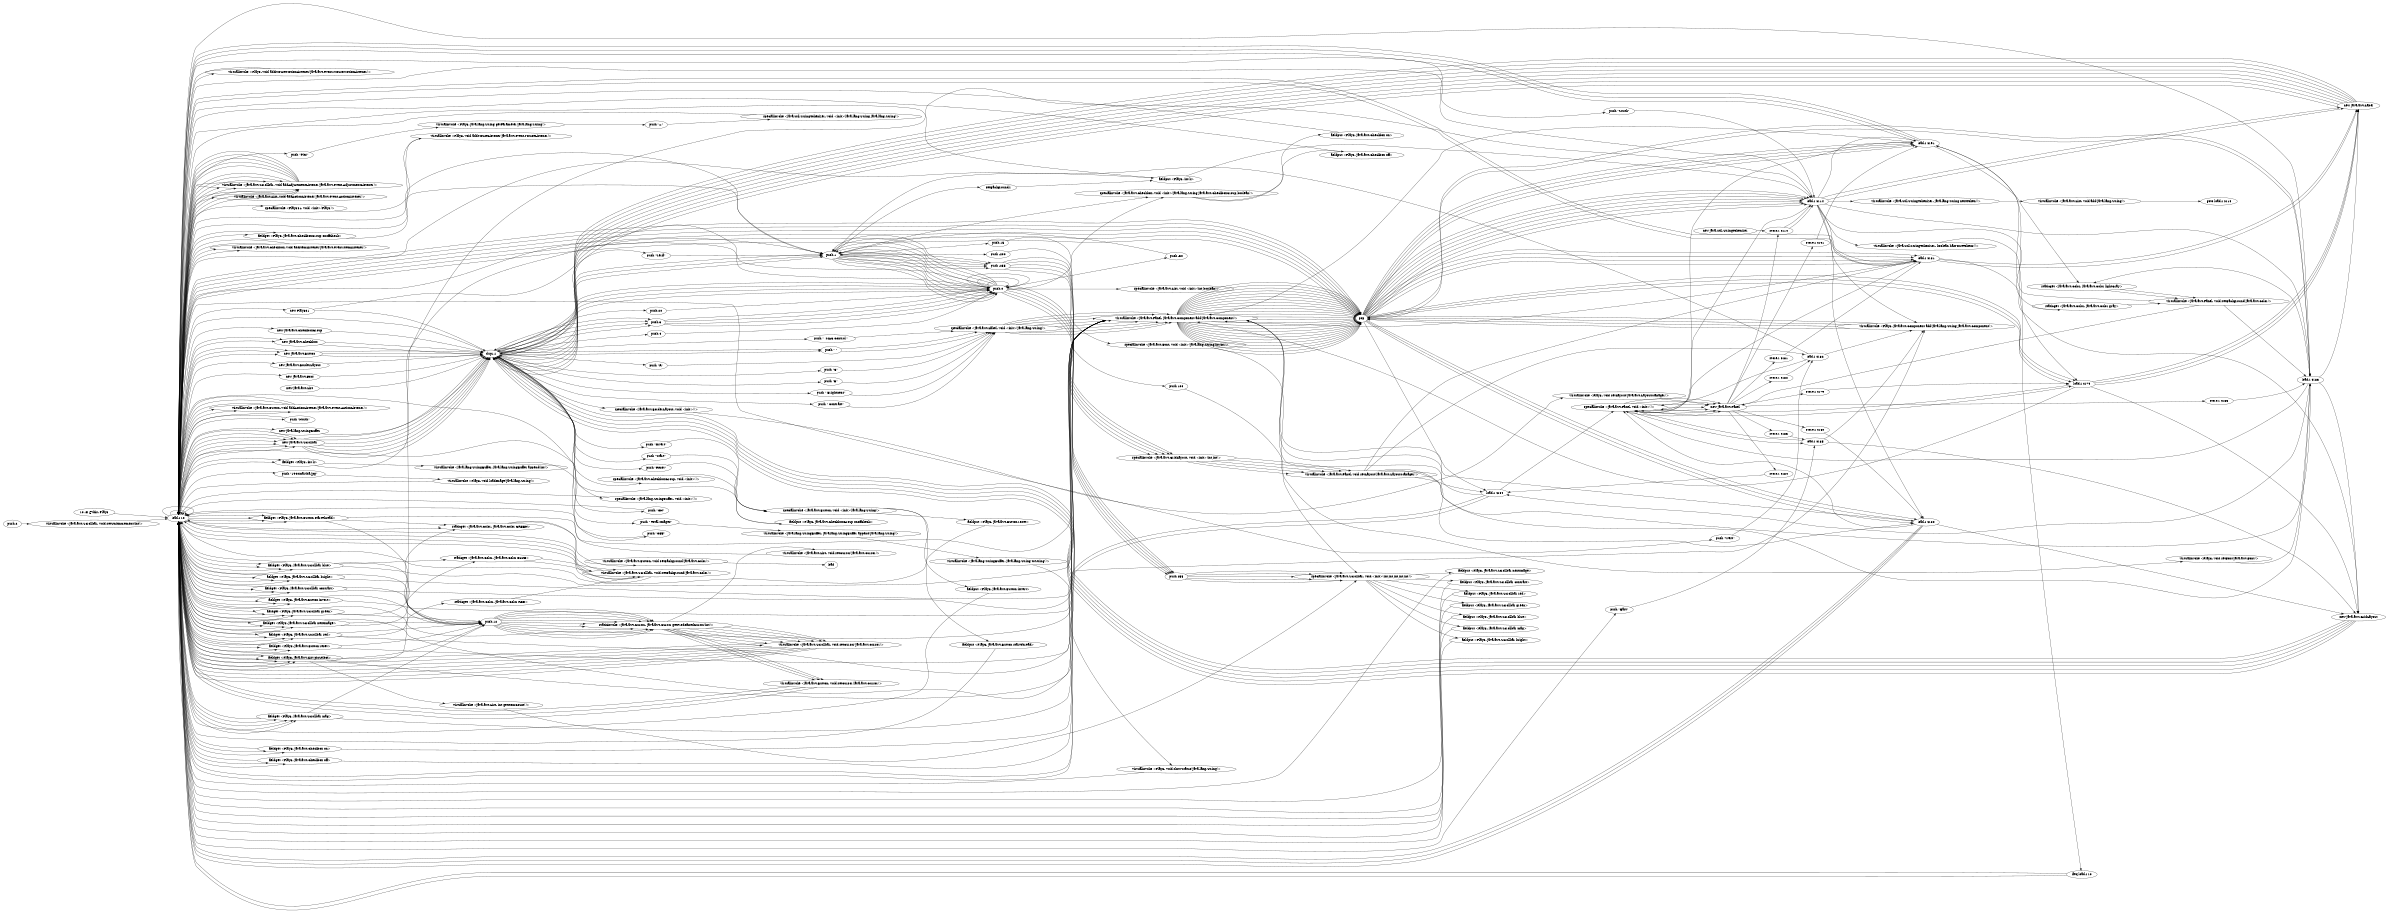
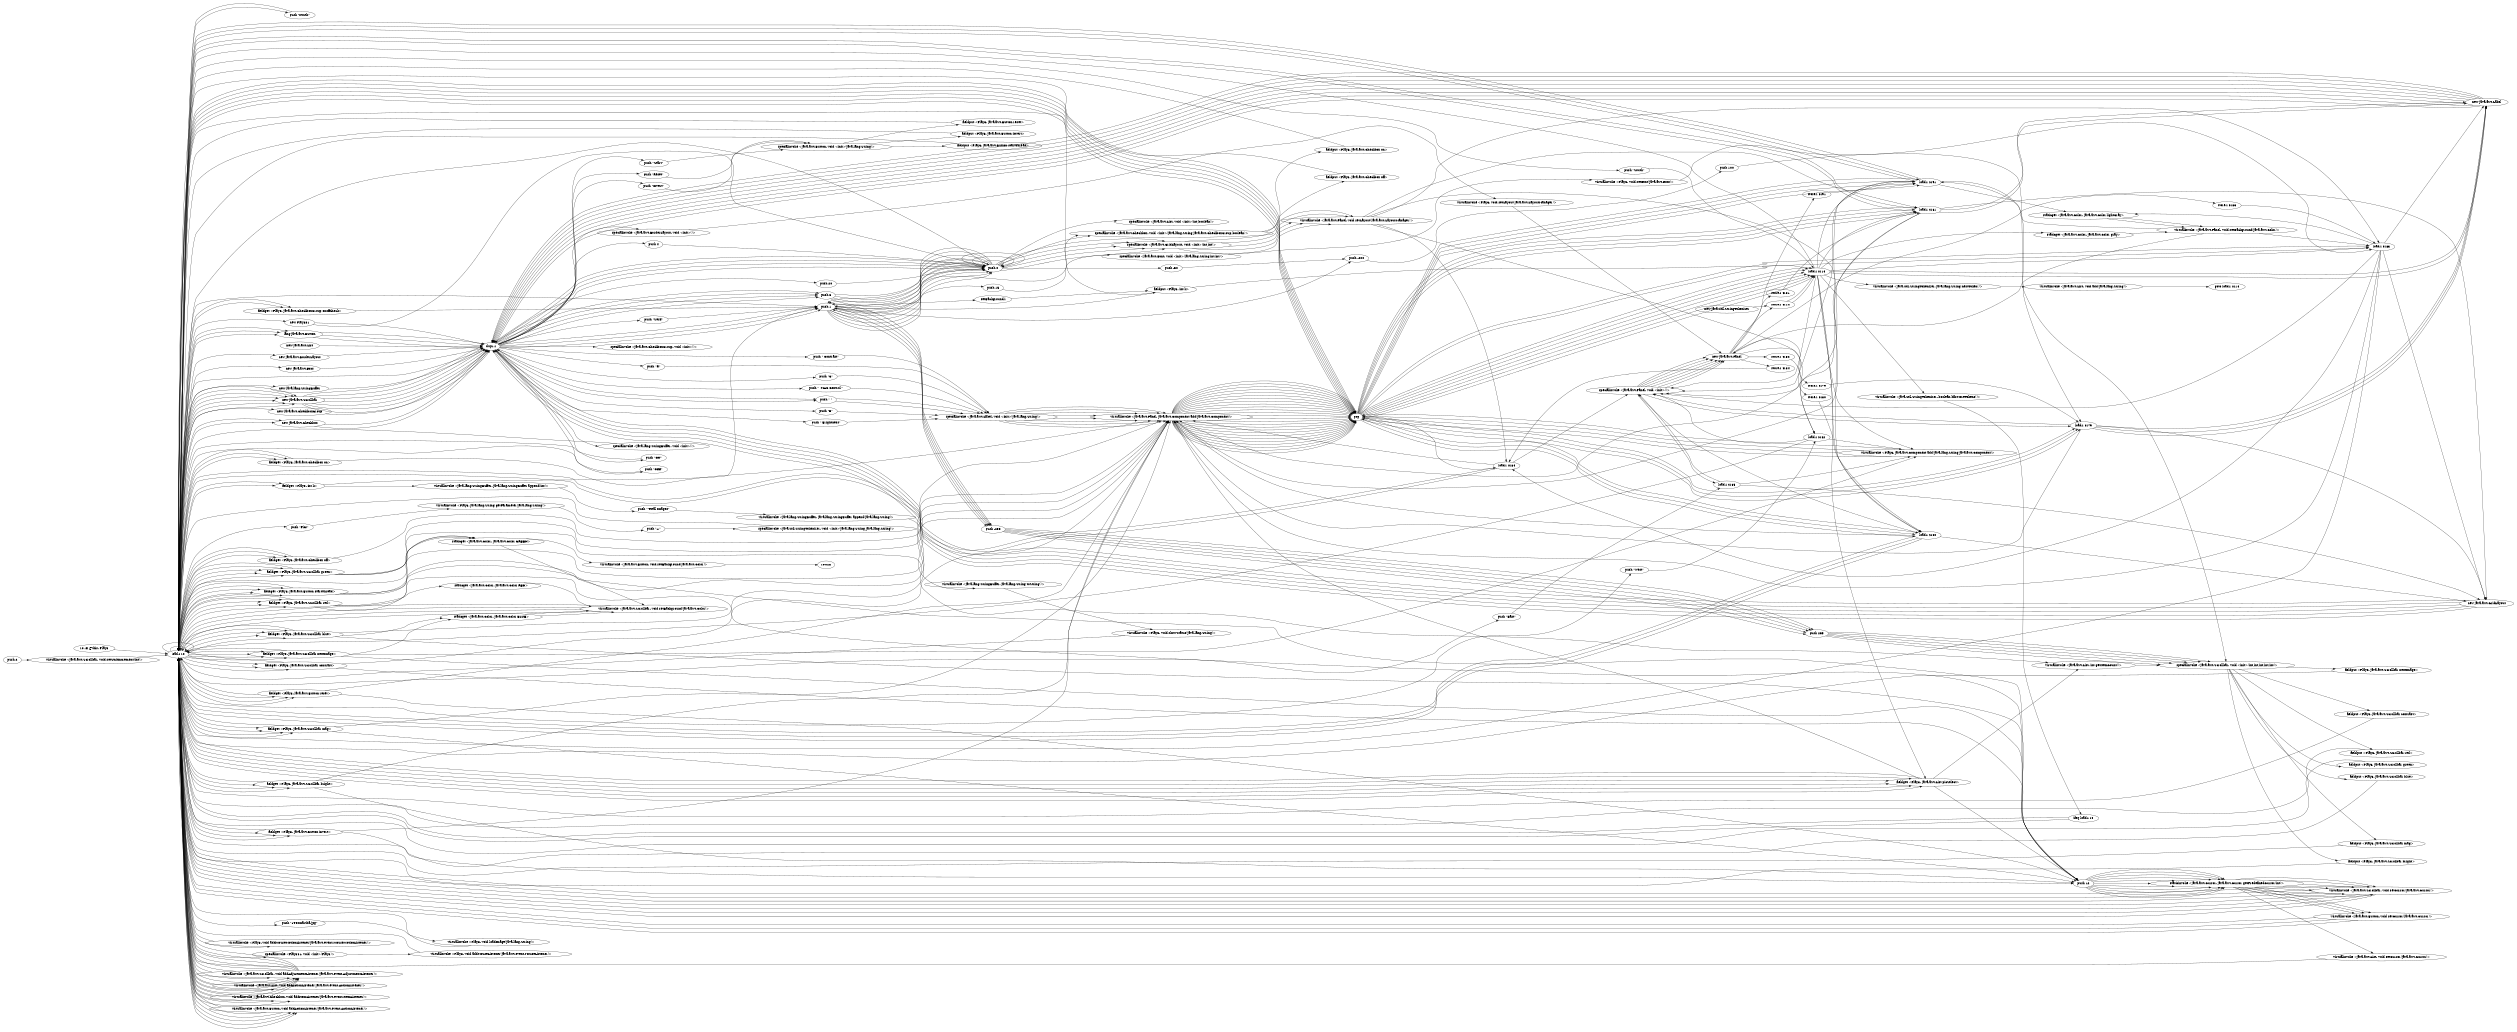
edge "fieldget <Play3: java.awt.List picSelect>" -> "load.r $r14": reversed
edge "push -50" -> "push 1": now "push -50" -> "push -200"
node "new java.awt.Button": label "new java.awt.Button" -> "lang java.awt.Button"
node "store.r $r85": removed
node "fieldput <Play3: java.awt.CheckboxGroup onoffcheck>": removed
node "load": label "load" -> "return"
edge "fieldget <Play3: java.awt.Scrollbar green>" -> "push 12": now "fieldget <Play3: java.awt.Scrollbar green>" -> "virtualinvoke <java.awt.List: int getItemCount()>"
